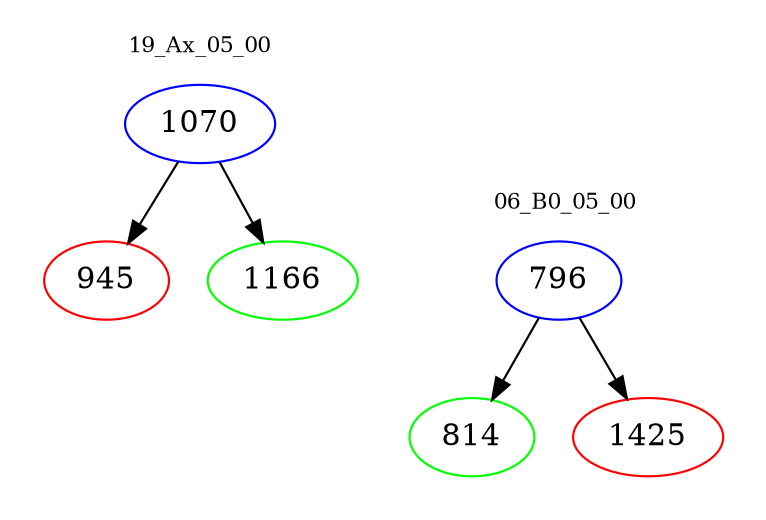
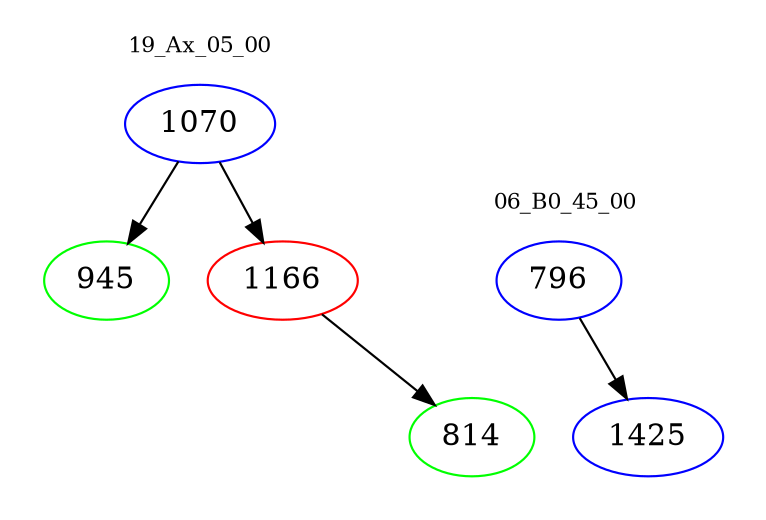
cluster "06_B0_05_00": label "06_B0_05_00" -> "06_B0_45_00"
node "945": color red -> green
node "1166": color green -> red
edge "796" -> "814": now "1166" -> "814"
node "1425": color red -> blue
